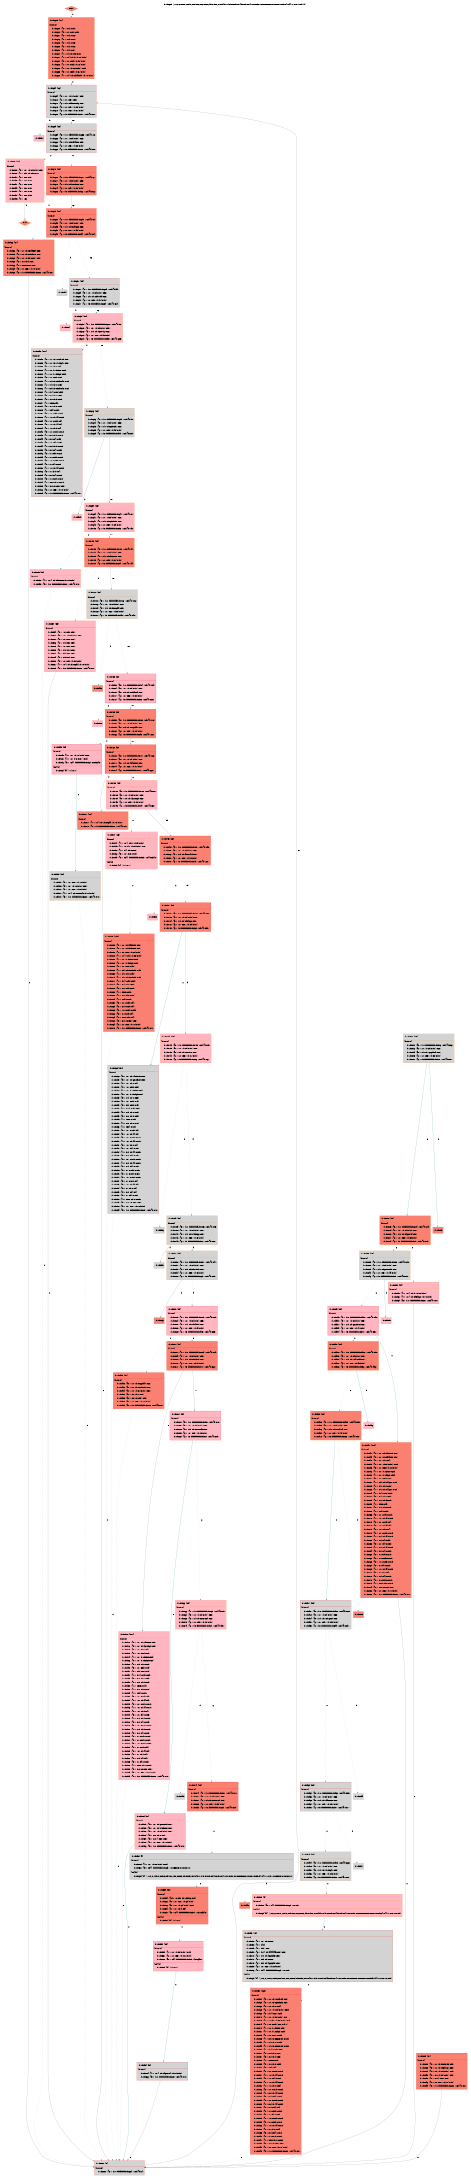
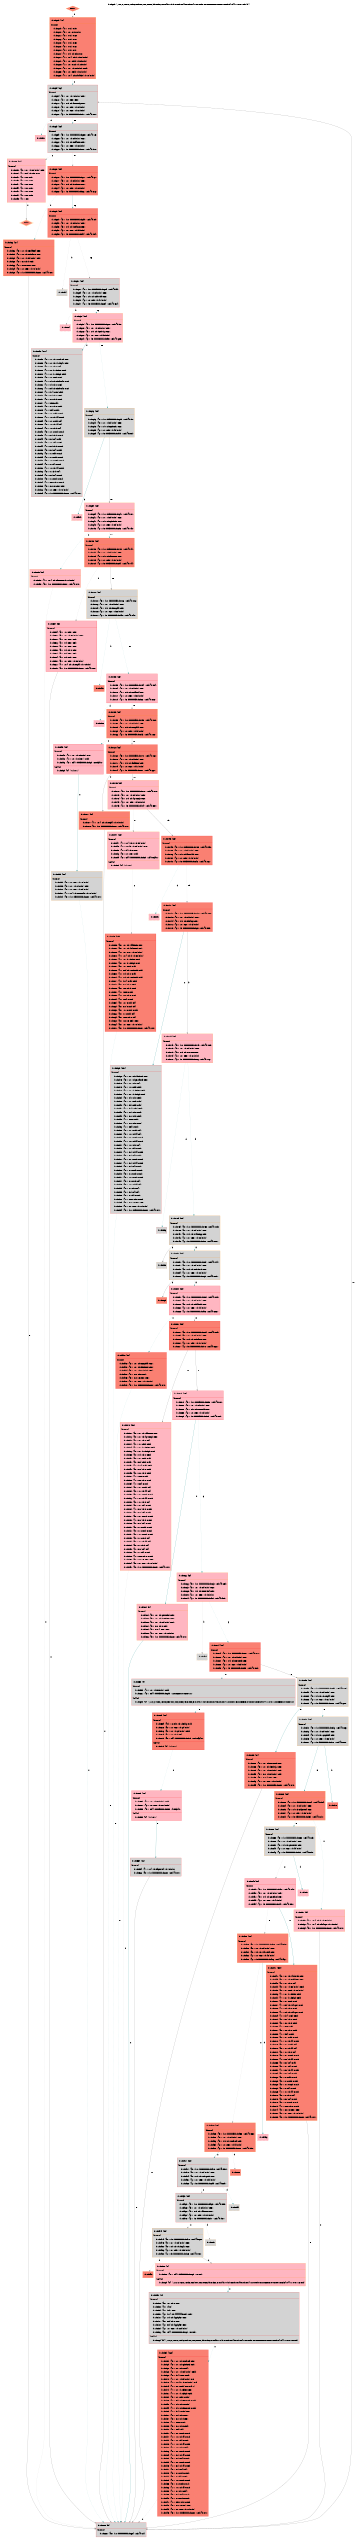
node "0x401898 [25]": added
